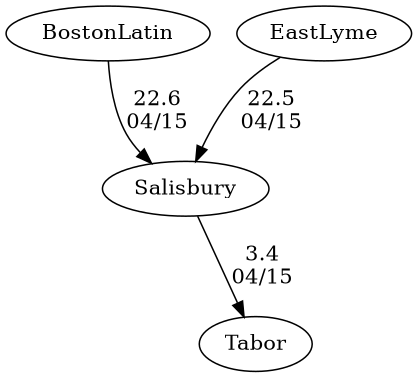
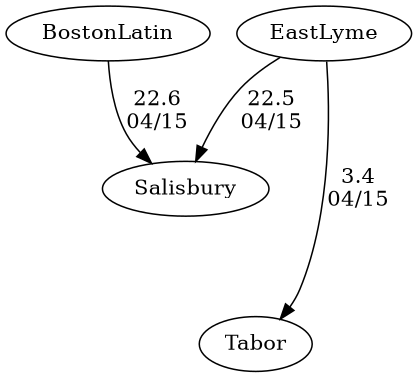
edge "Salisbury" -> "Tabor": now "EastLyme" -> "Tabor"
